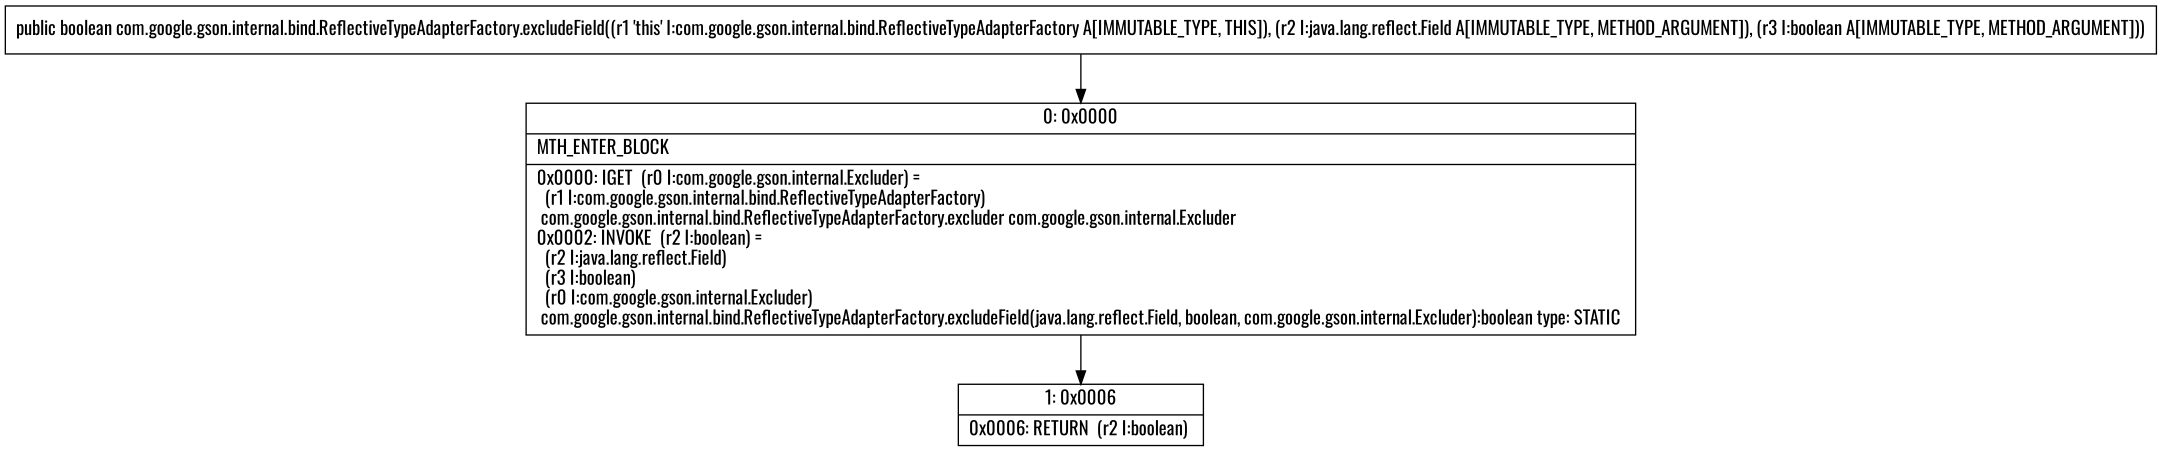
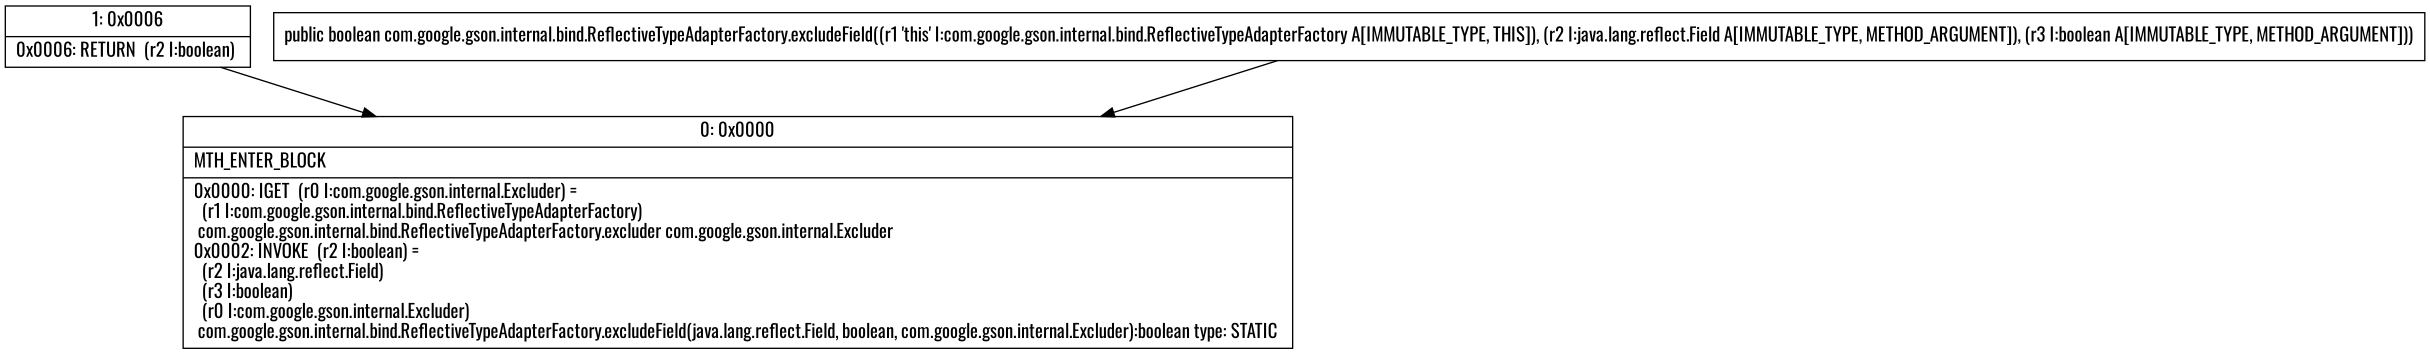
edge "0: 0x0000" -> "1: 0x0006": reversed
